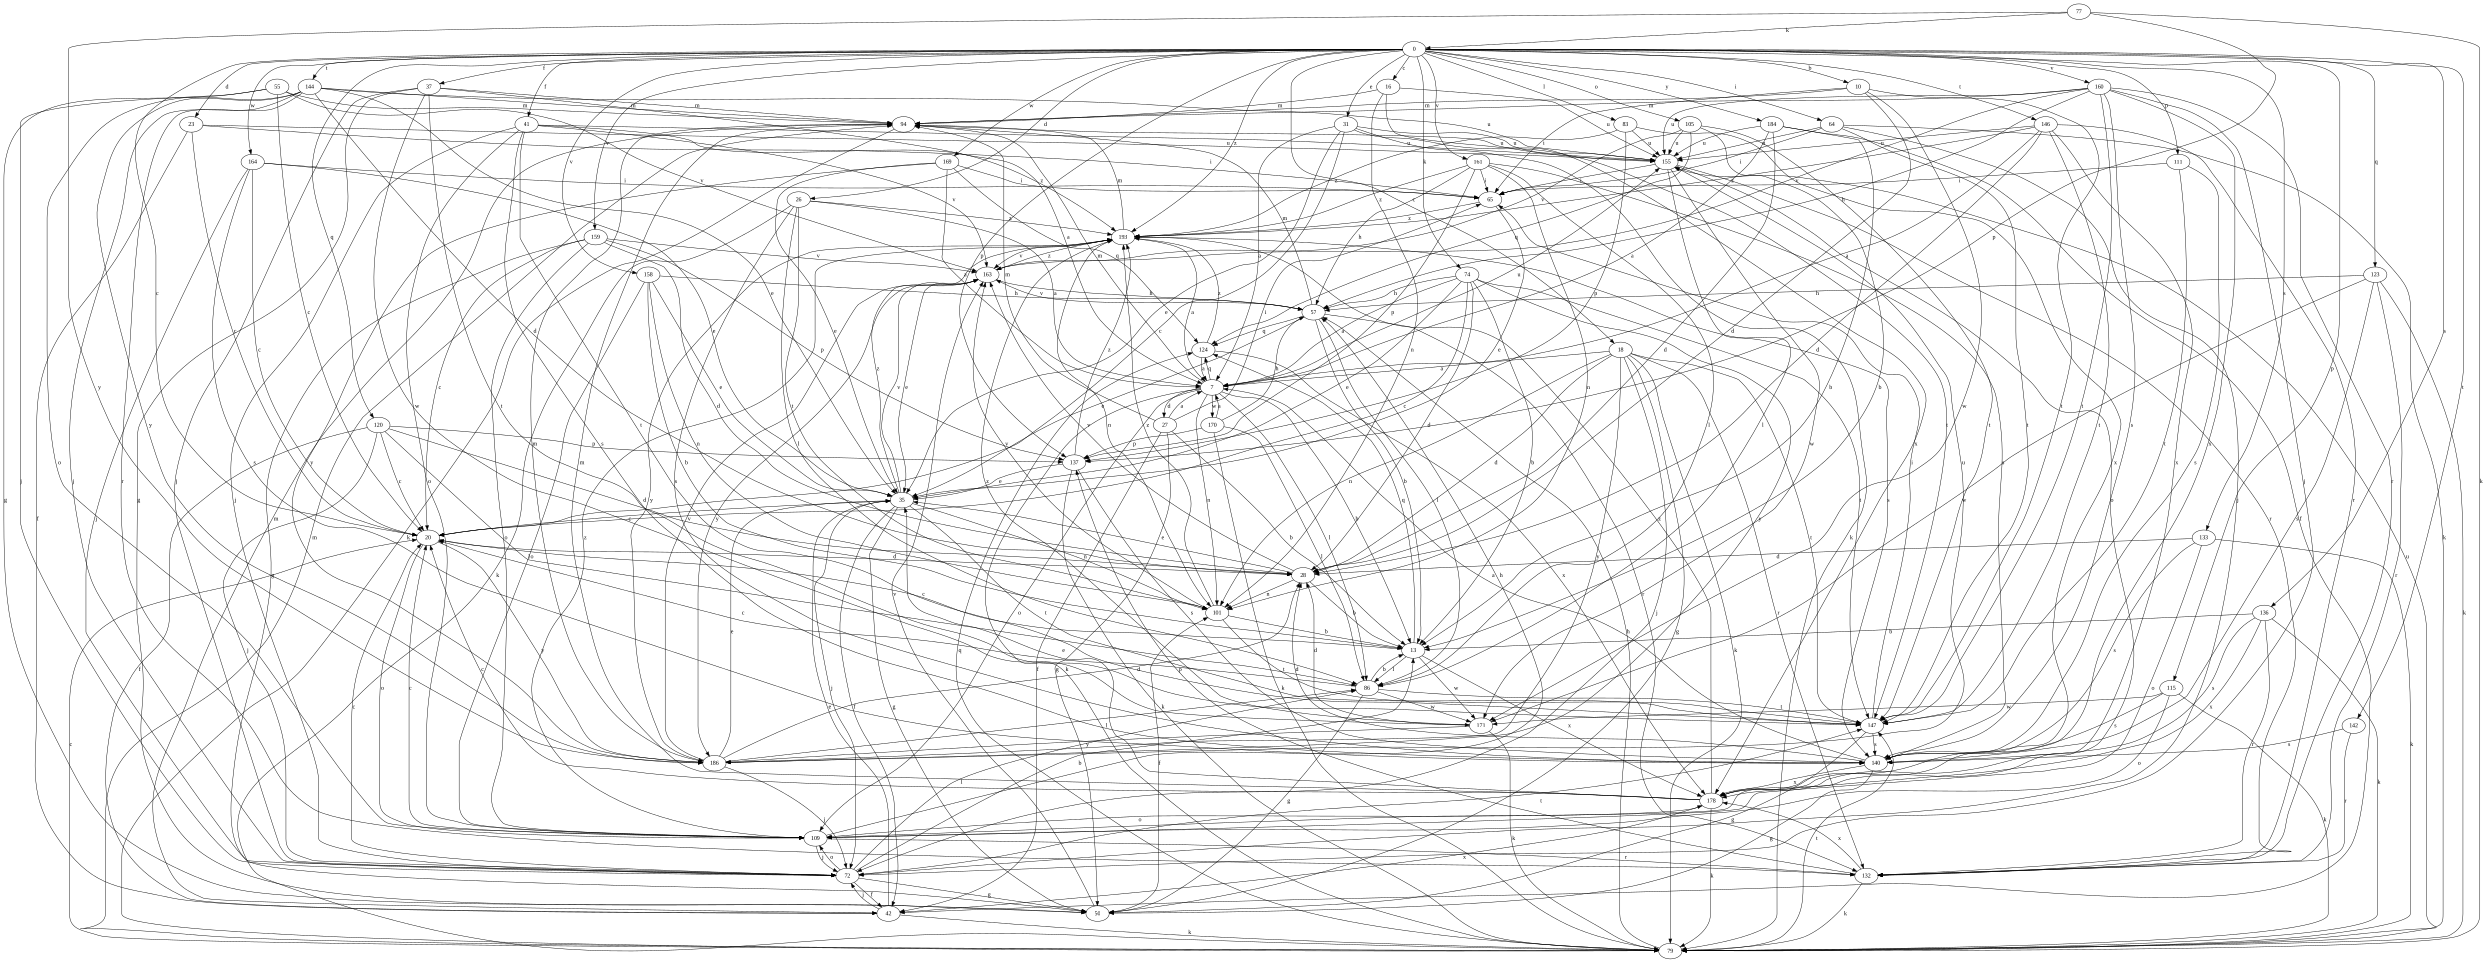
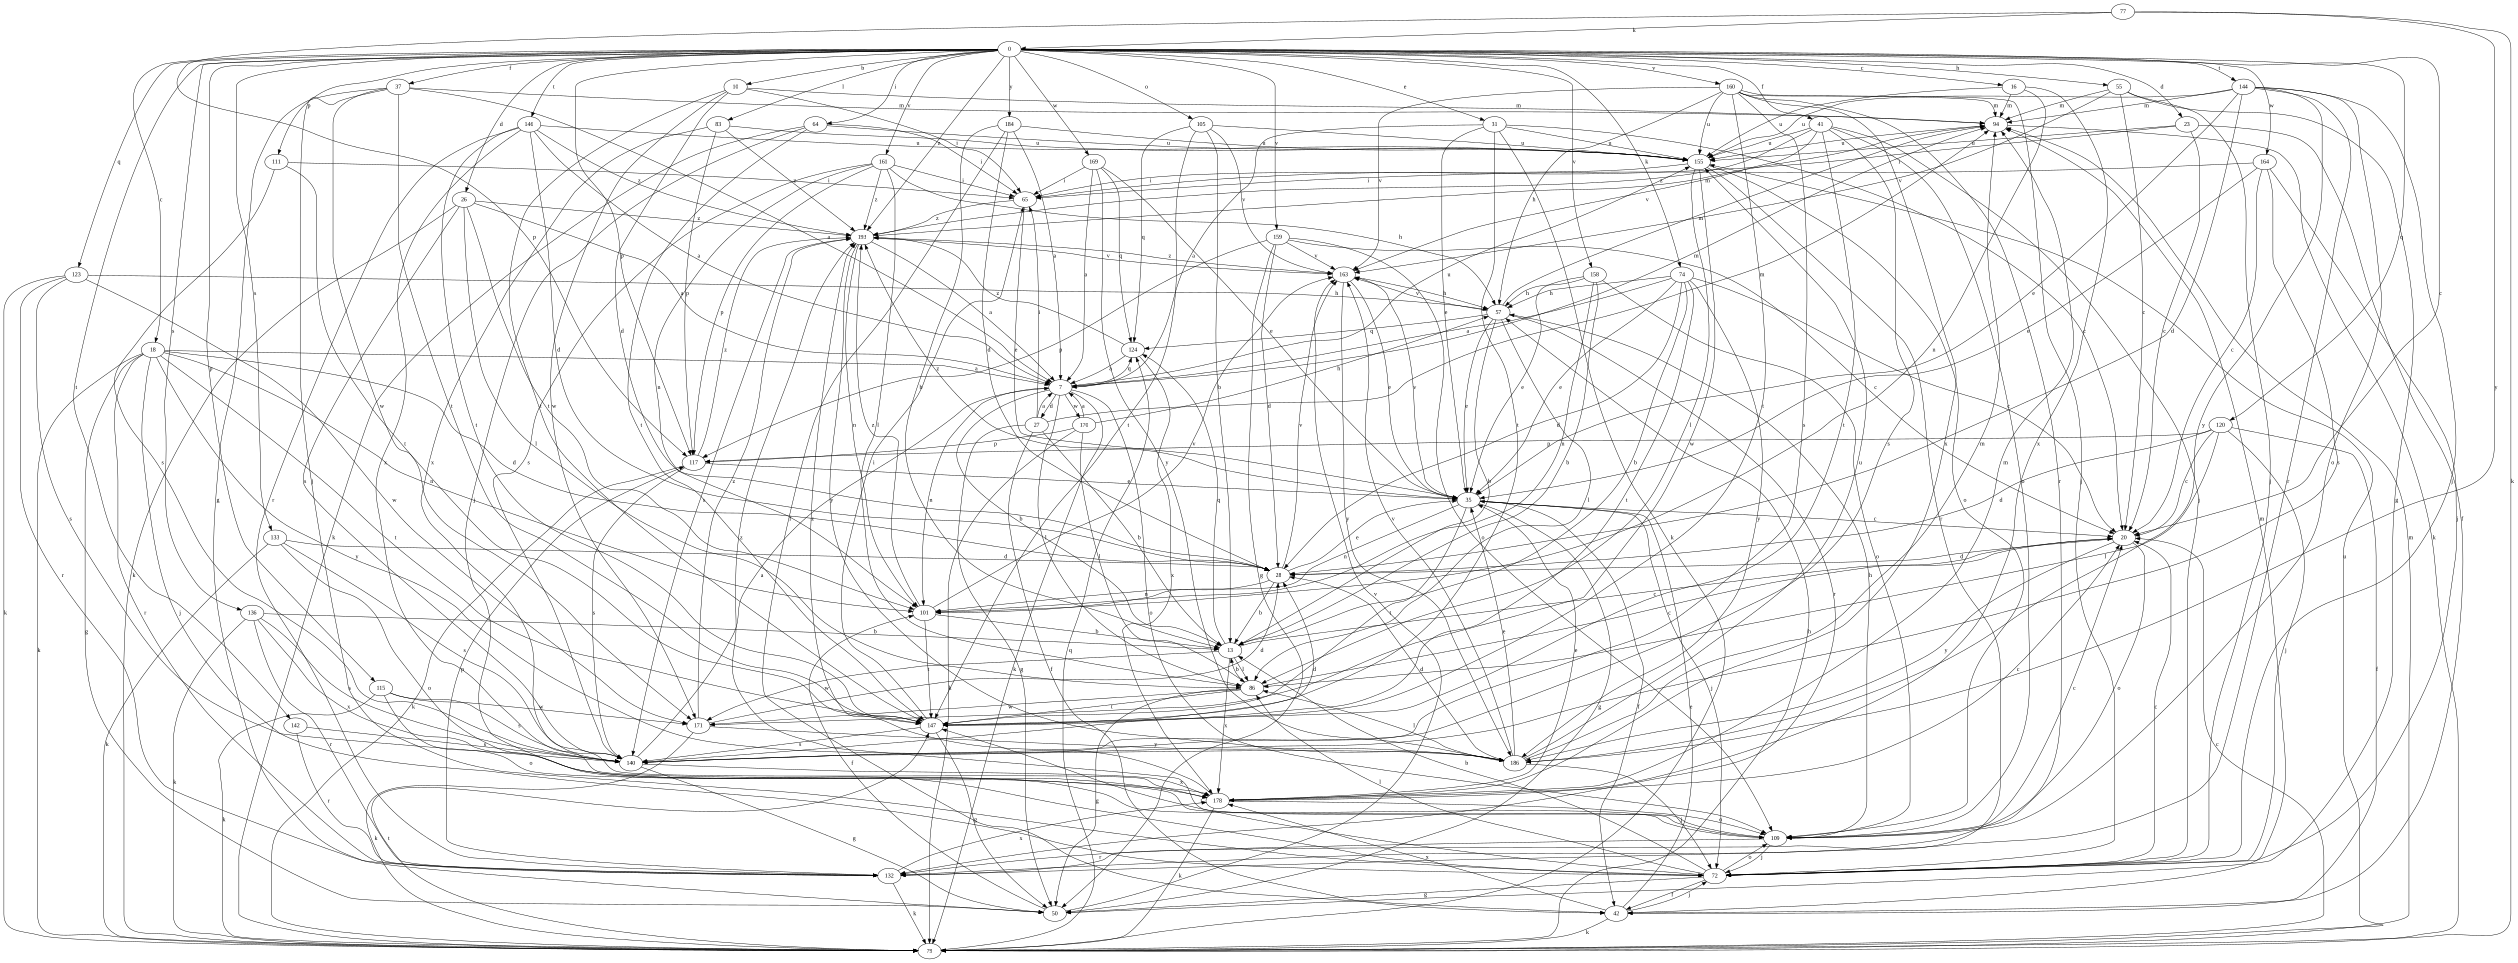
edge "0" -> "55": added, label "h"
node "137": label "137" -> "117"
